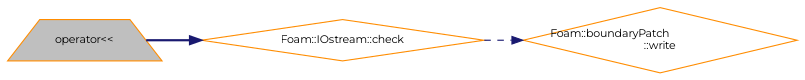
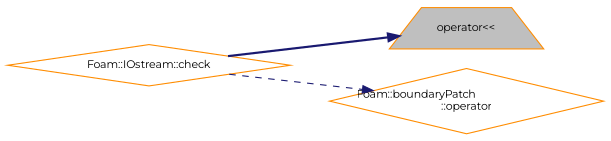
edge "operator<<" -> "Foam::IOstream::check": reversed
node "Foam::boundaryPatch ::write": label "Foam::boundaryPatch ::write" -> "Foam::boundaryPatch ::operator"
